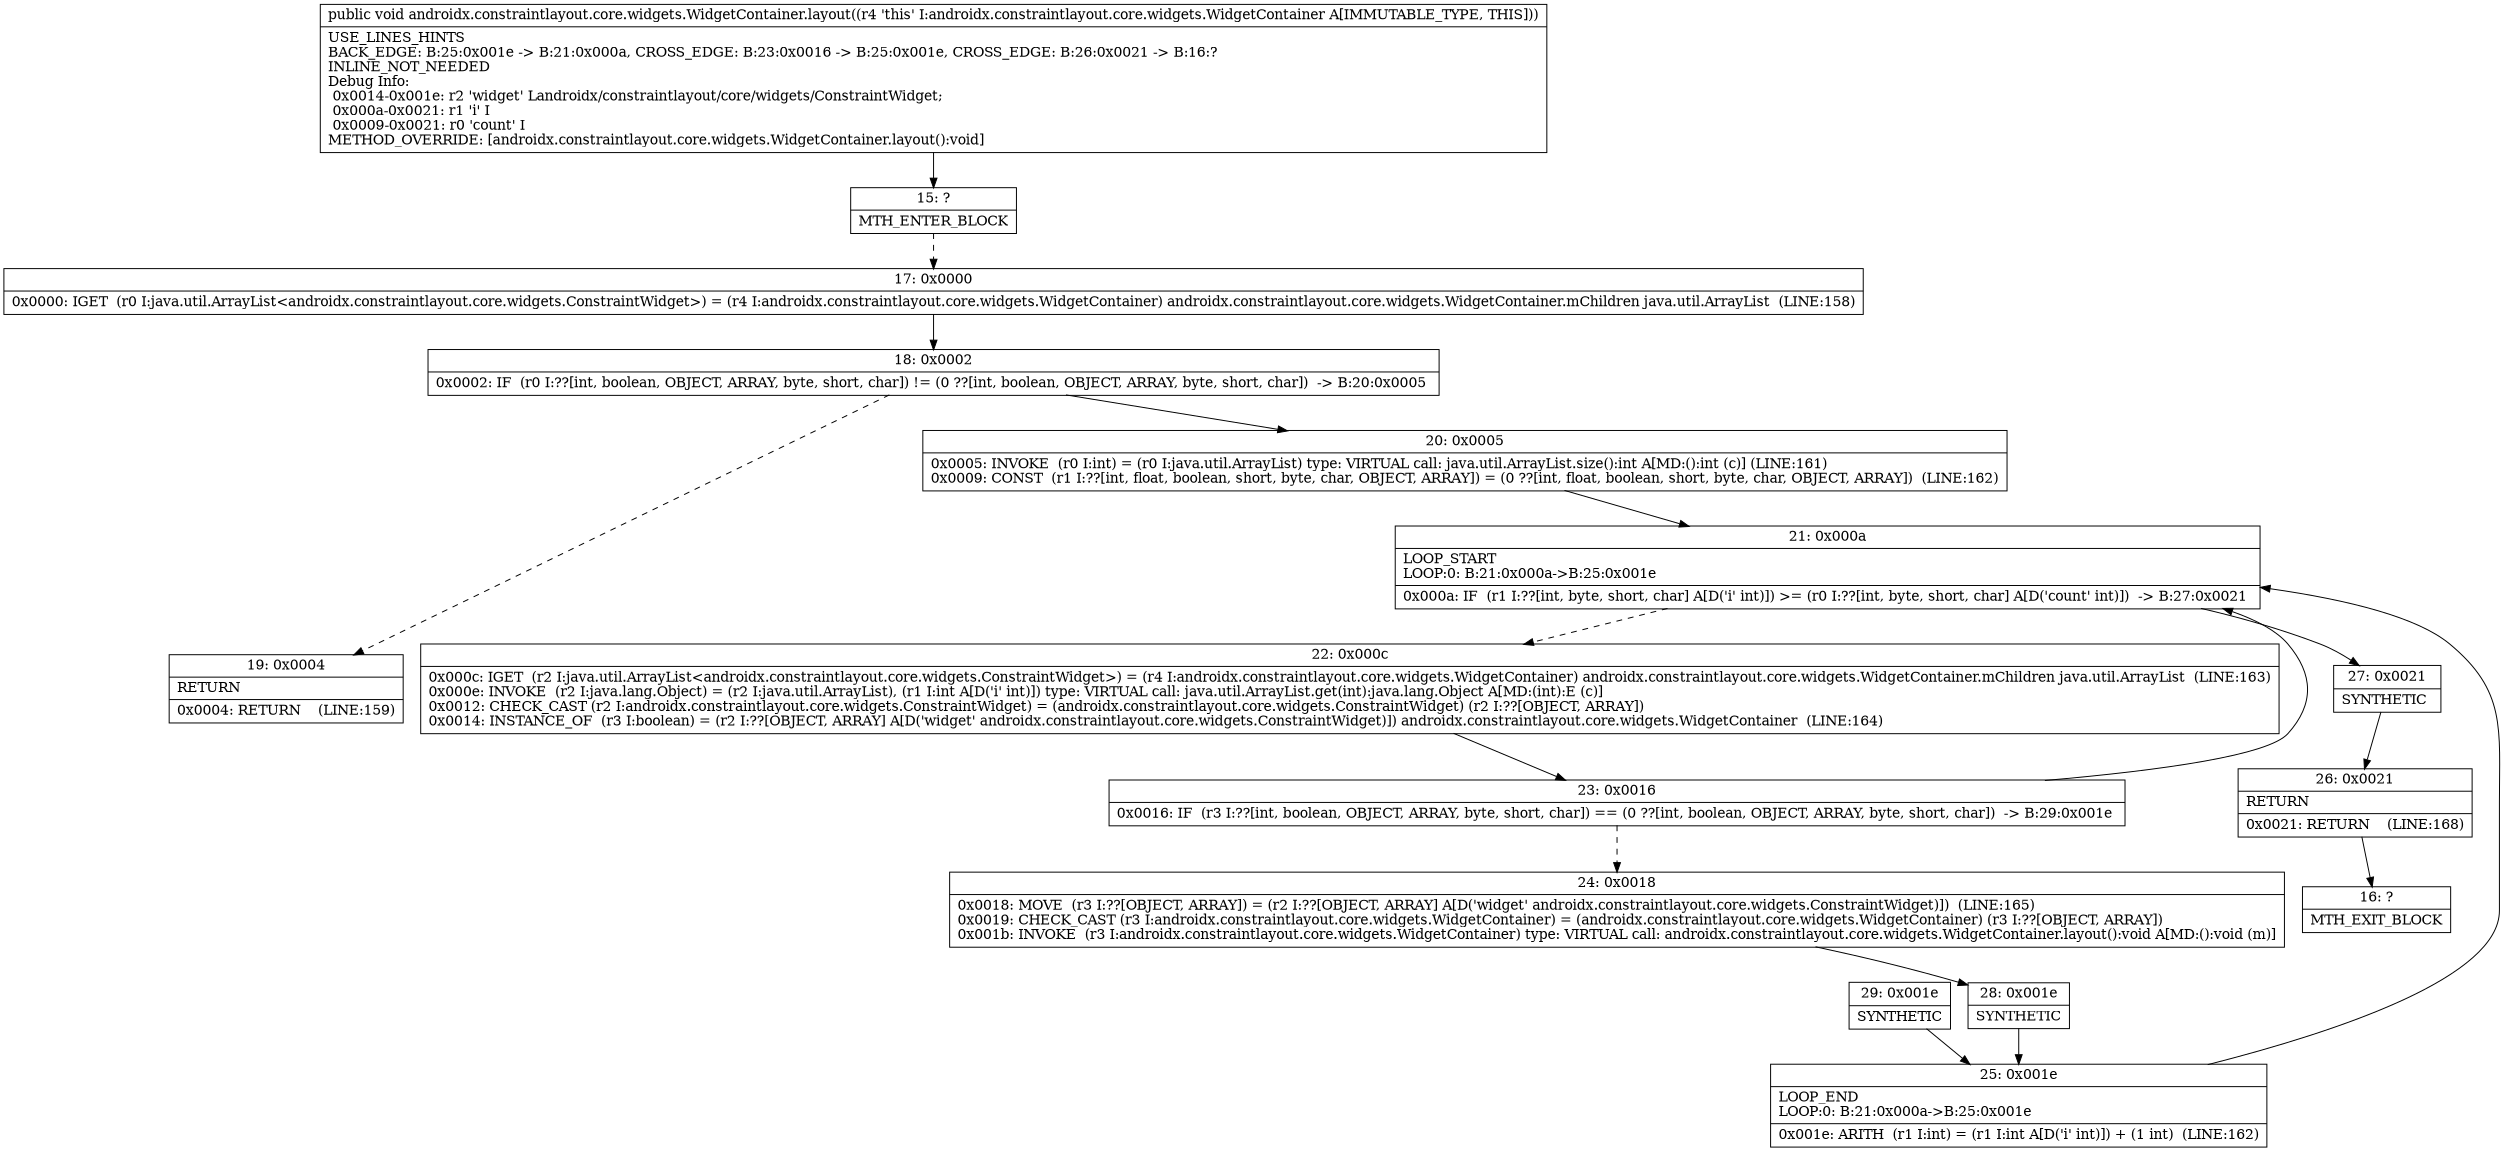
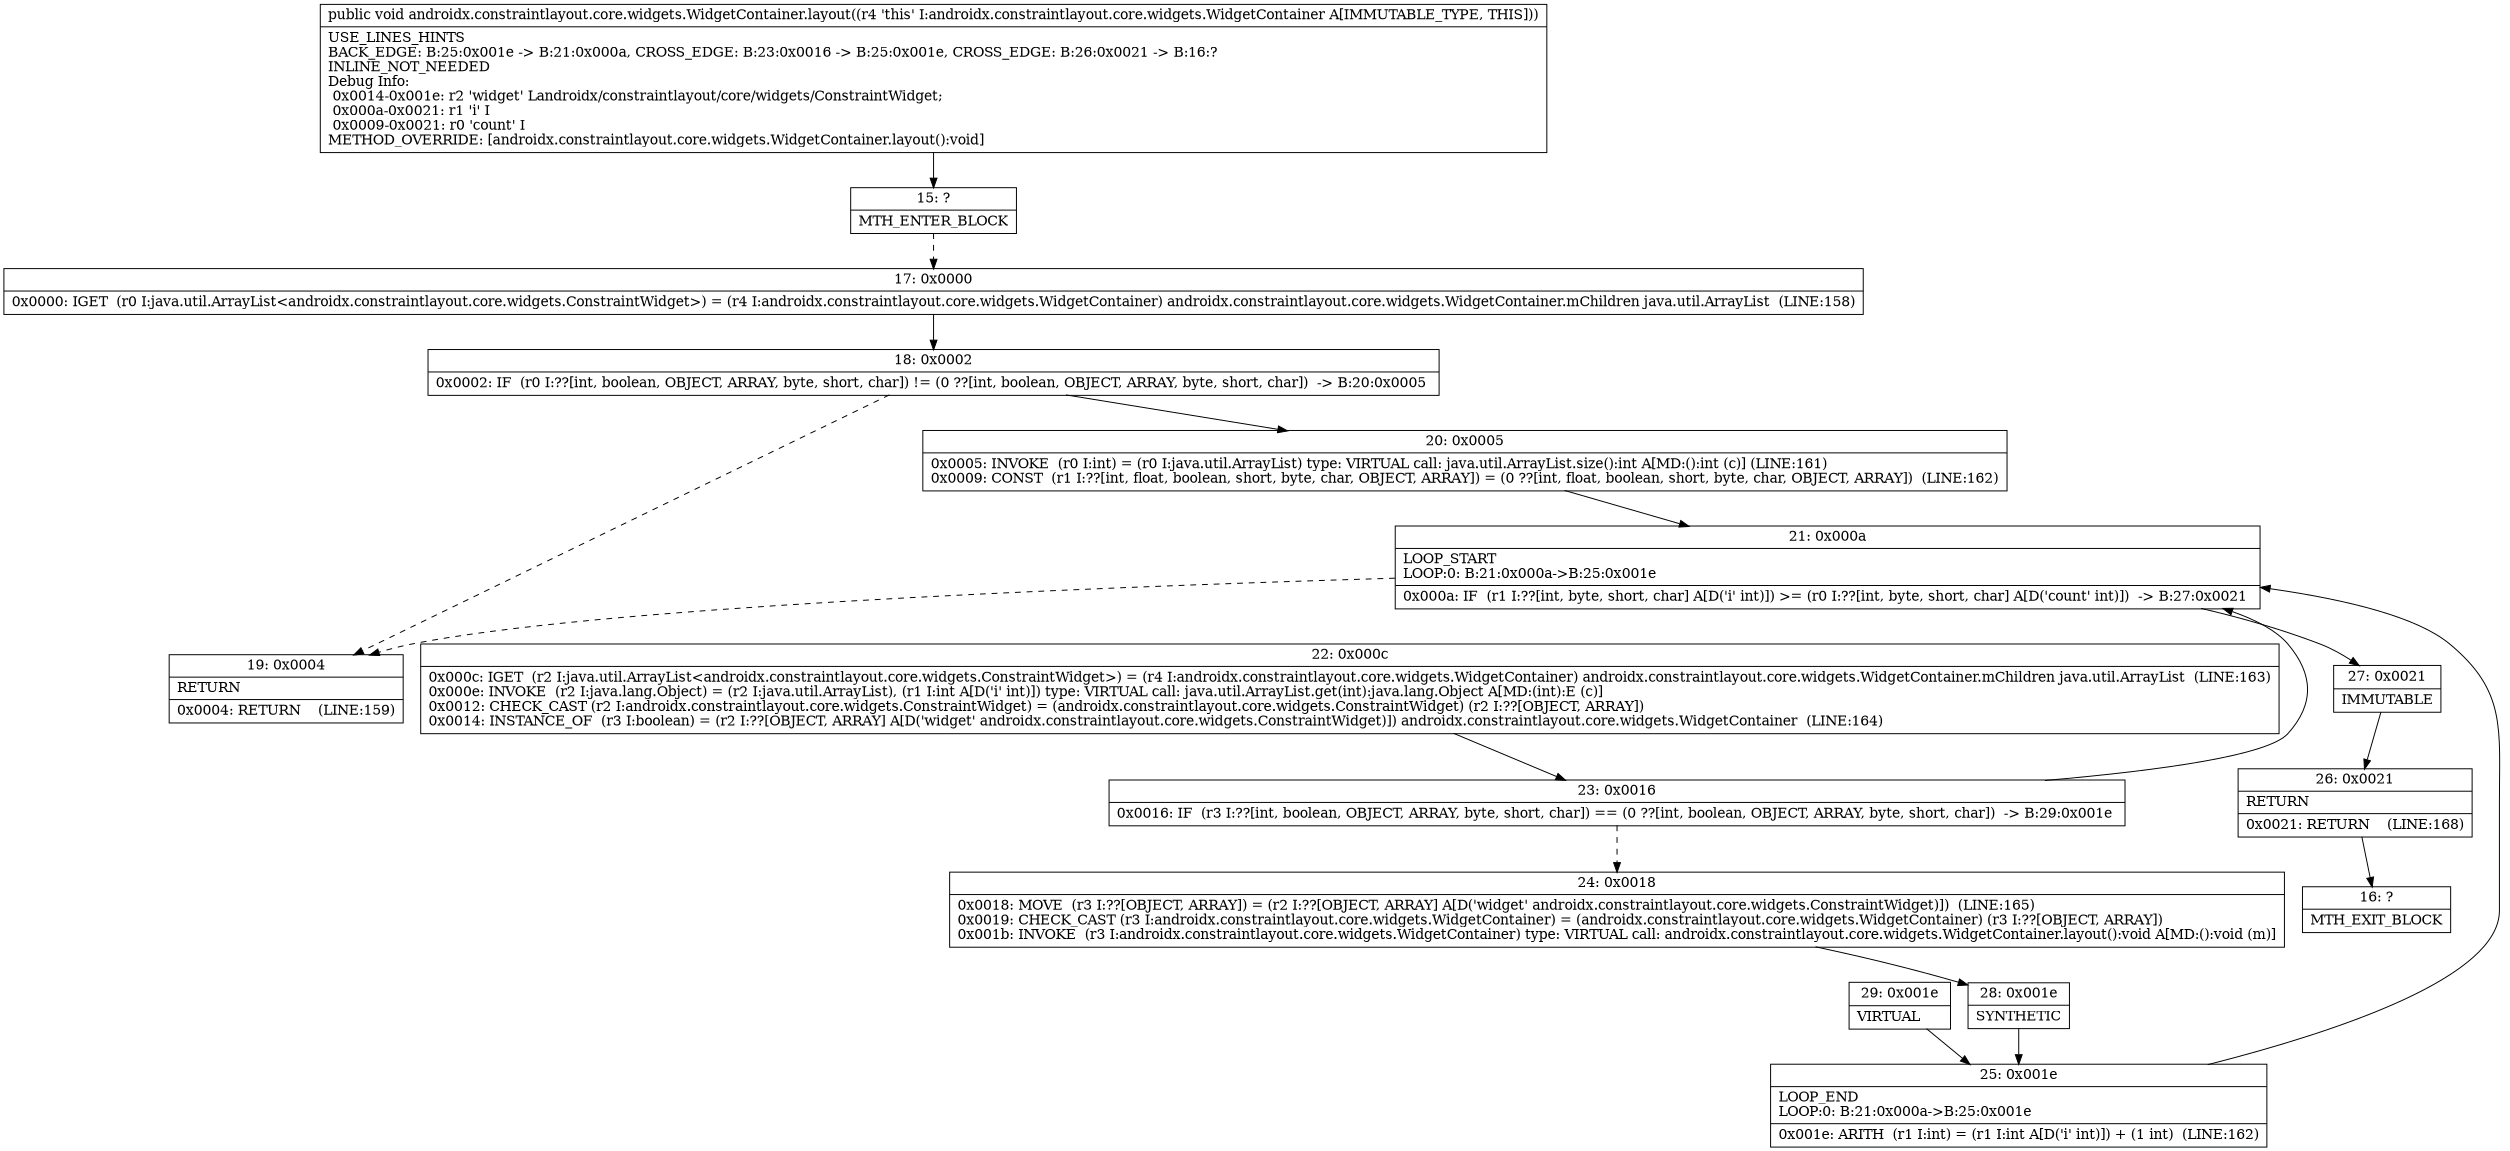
edge "21: 0x000a" -> "22: 0x000c": now "21: 0x000a" -> "19: 0x0004"
node "27: 0x0021": text "SYNTHETIC" -> "IMMUTABLE"
node "29: 0x001e": text "SYNTHETIC" -> "VIRTUAL"
